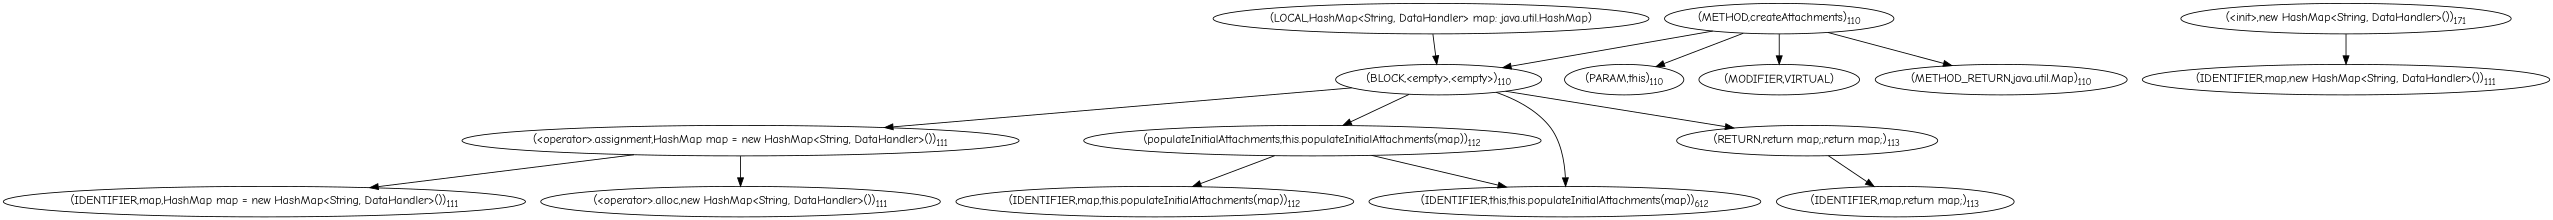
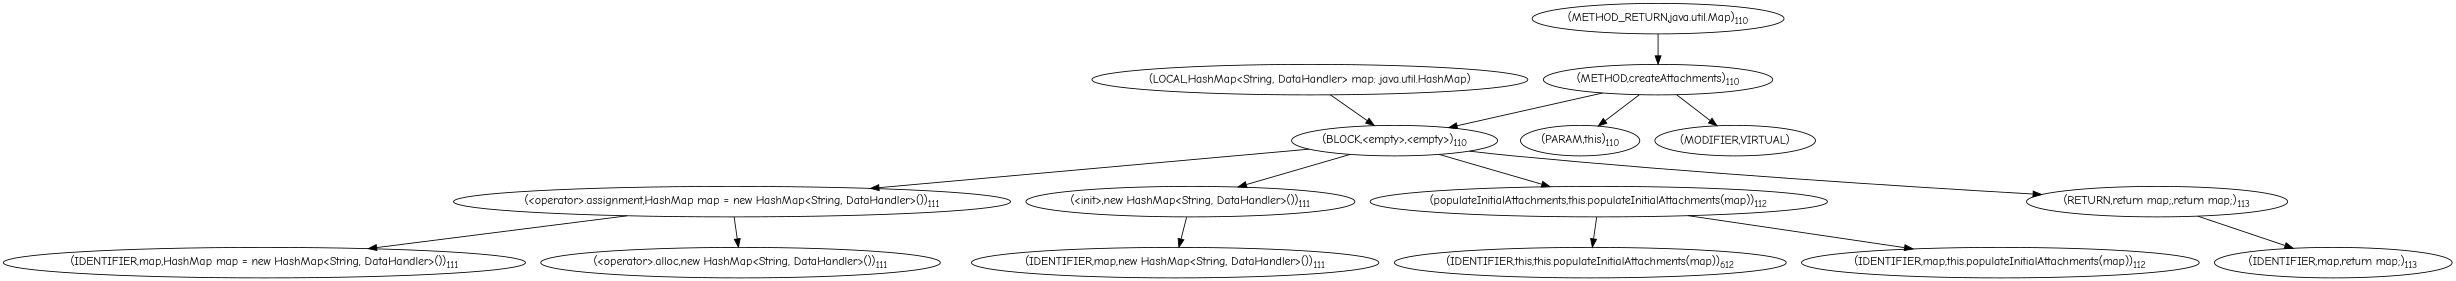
node "(<init>,new HashMap<String, DataHandler>())": text "171" -> "111"
edge "(METHOD,createAttachments)" -> "(METHOD_RETURN,java.util.Map)": reversed
edge "(BLOCK,<empty>,<empty>)" -> "(IDENTIFIER,this,this.populateInitialAttachments(map))": now "(BLOCK,<empty>,<empty>)" -> "(<init>,new HashMap<String, DataHandler>())"
